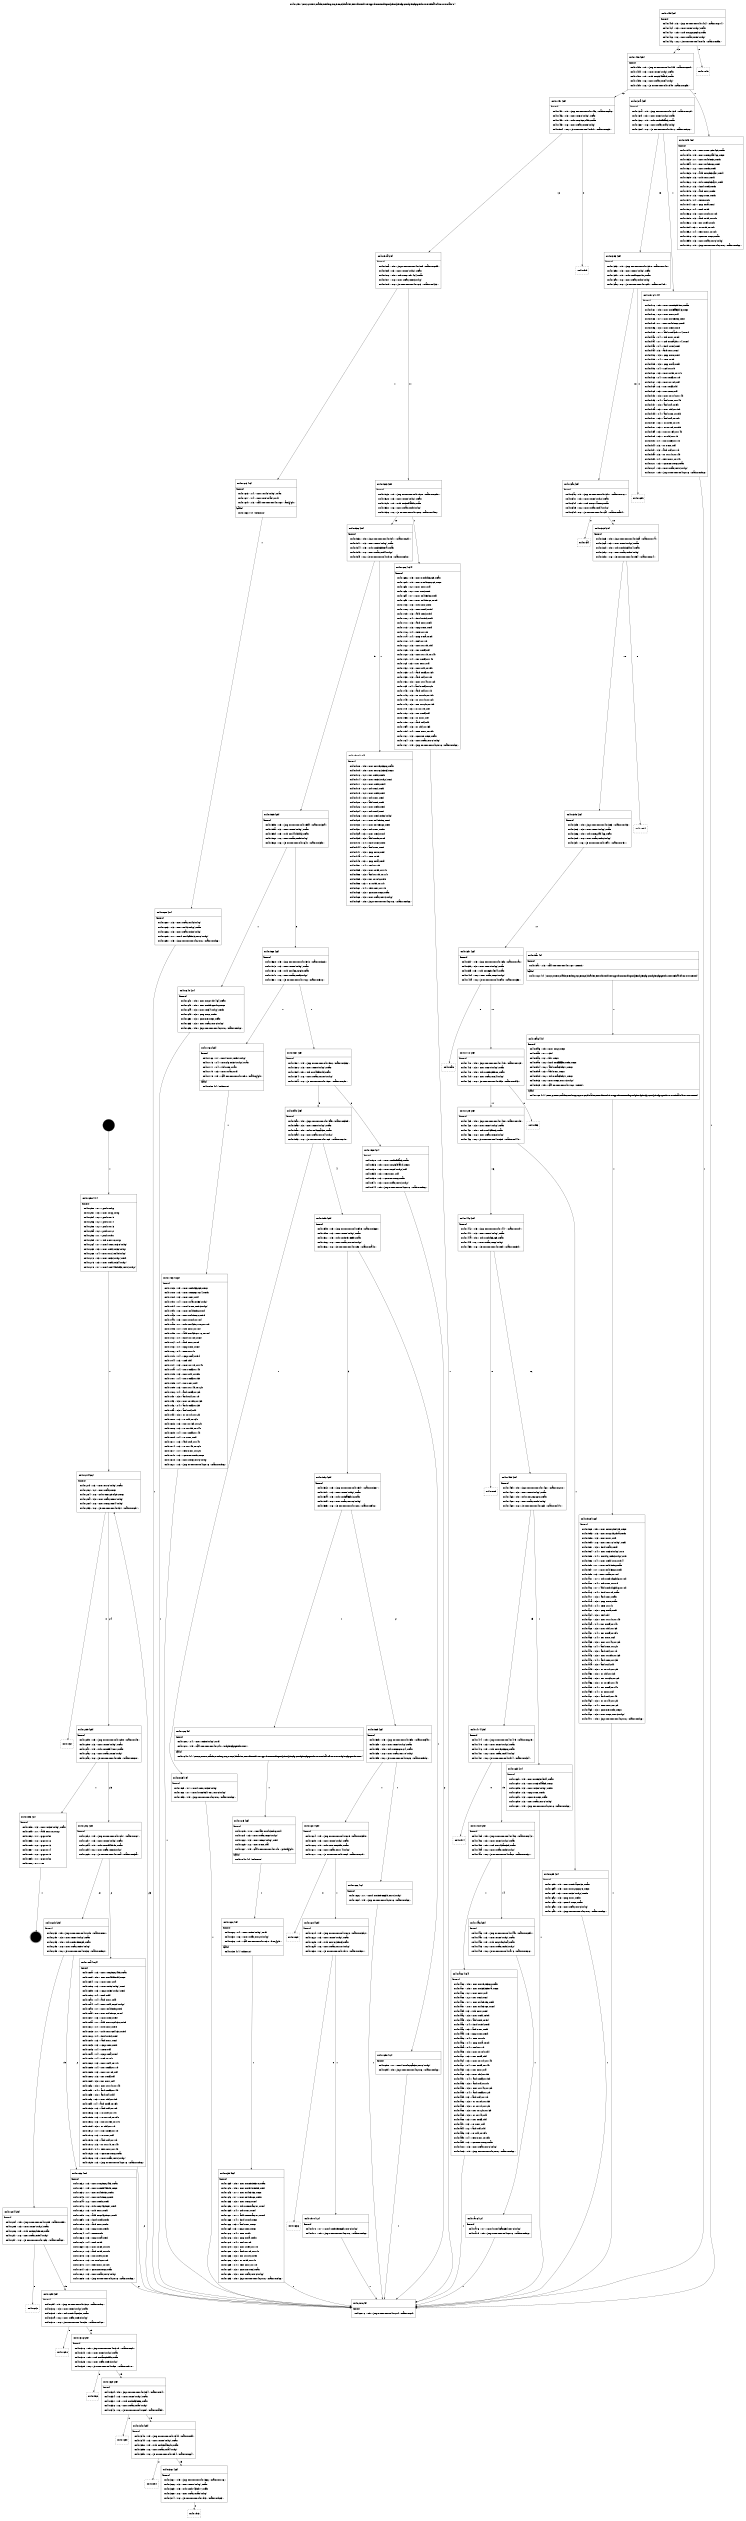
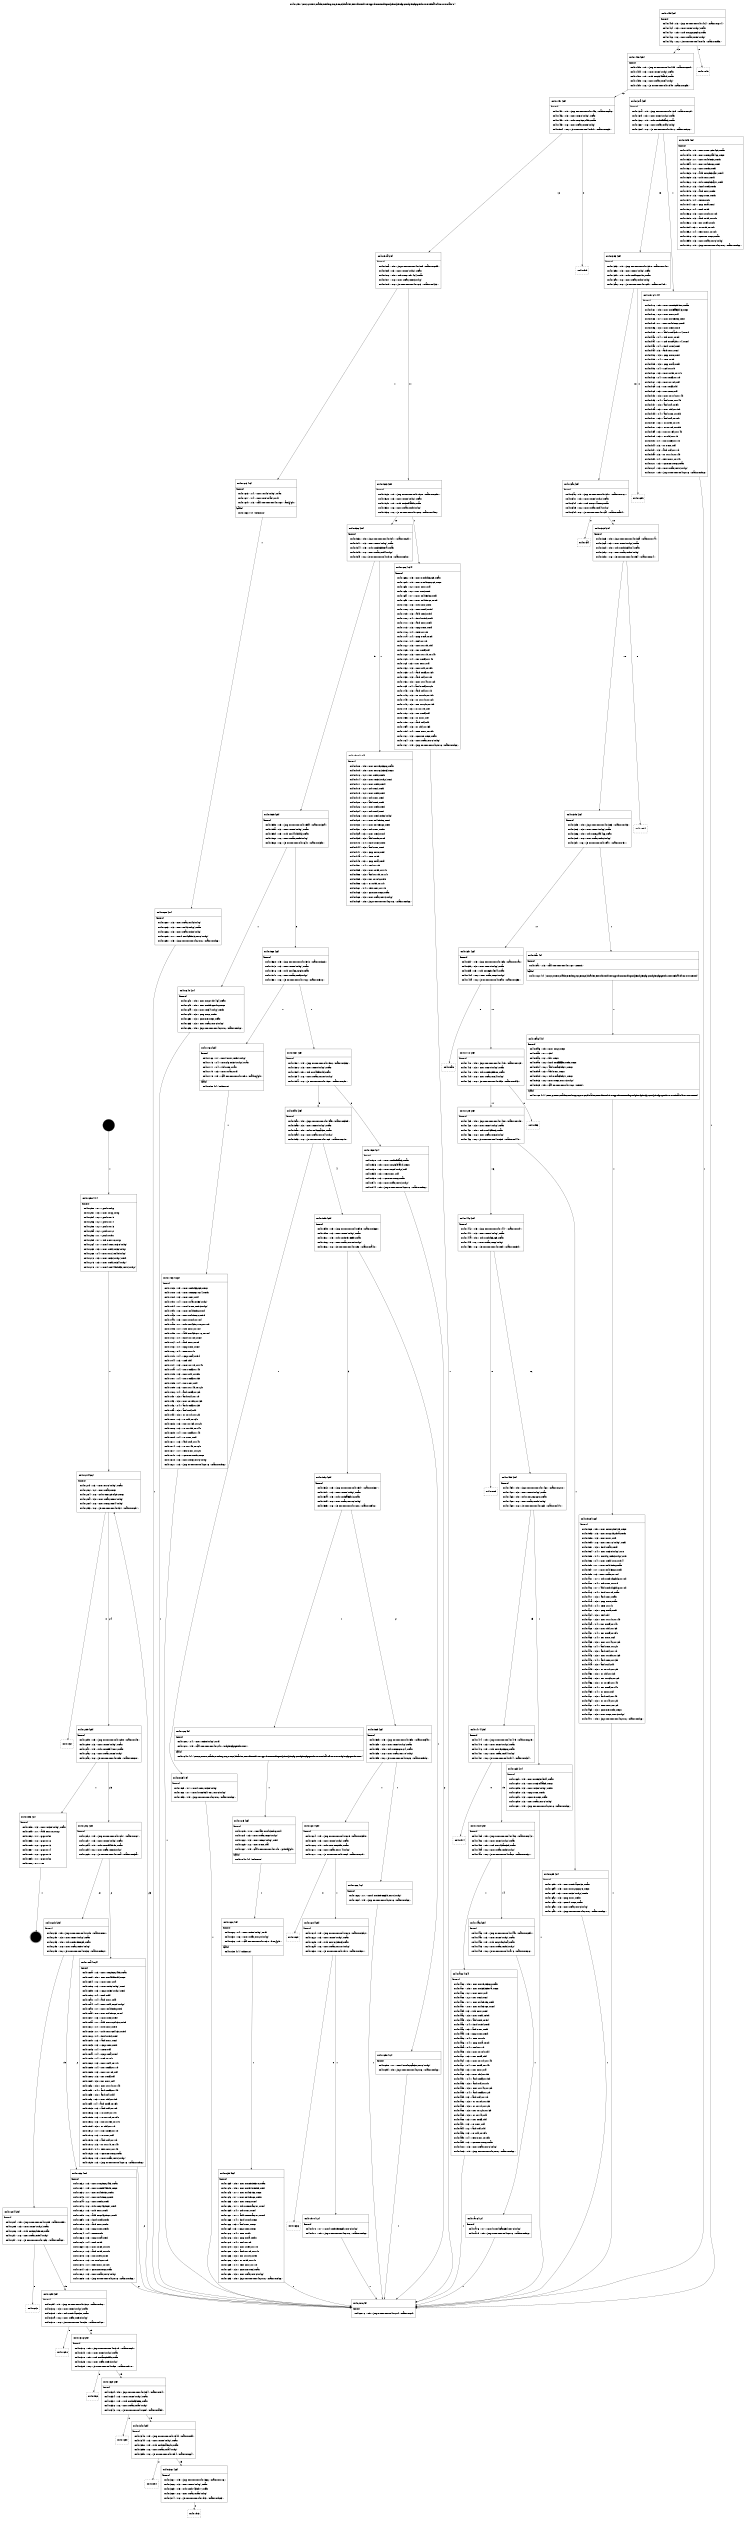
edge "0x4014d8 [25]" -> "0x401949 [88]": removed, label "1"
edge "0x4013de [25]" -> "0x4019a1 [5]": added, label "1"
